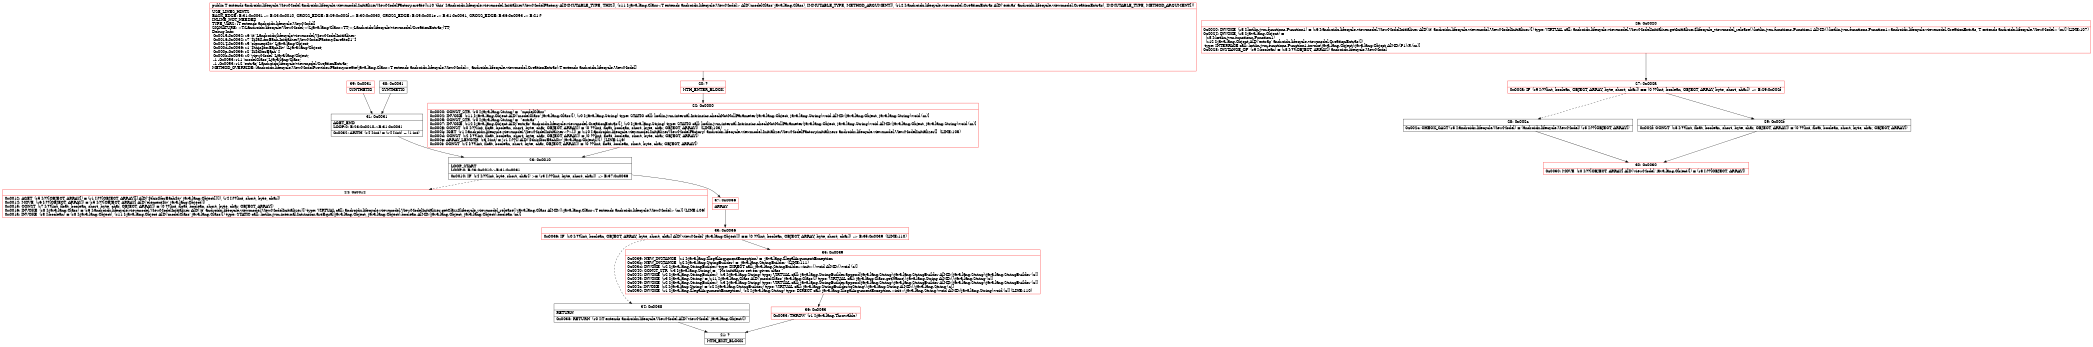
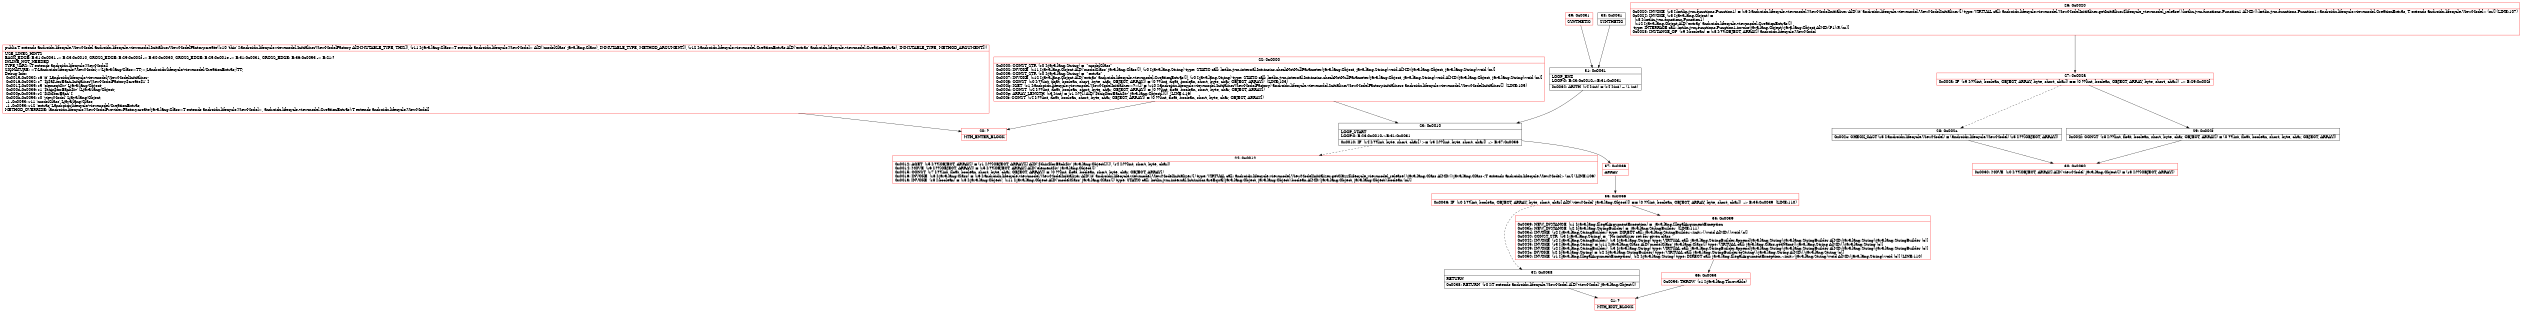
edge "20: ?" -> "22: 0x0000": reversed
node "31: 0x0031": text "AGET_END" -> "LOOP_END"
node "21: ?": color black -> red
